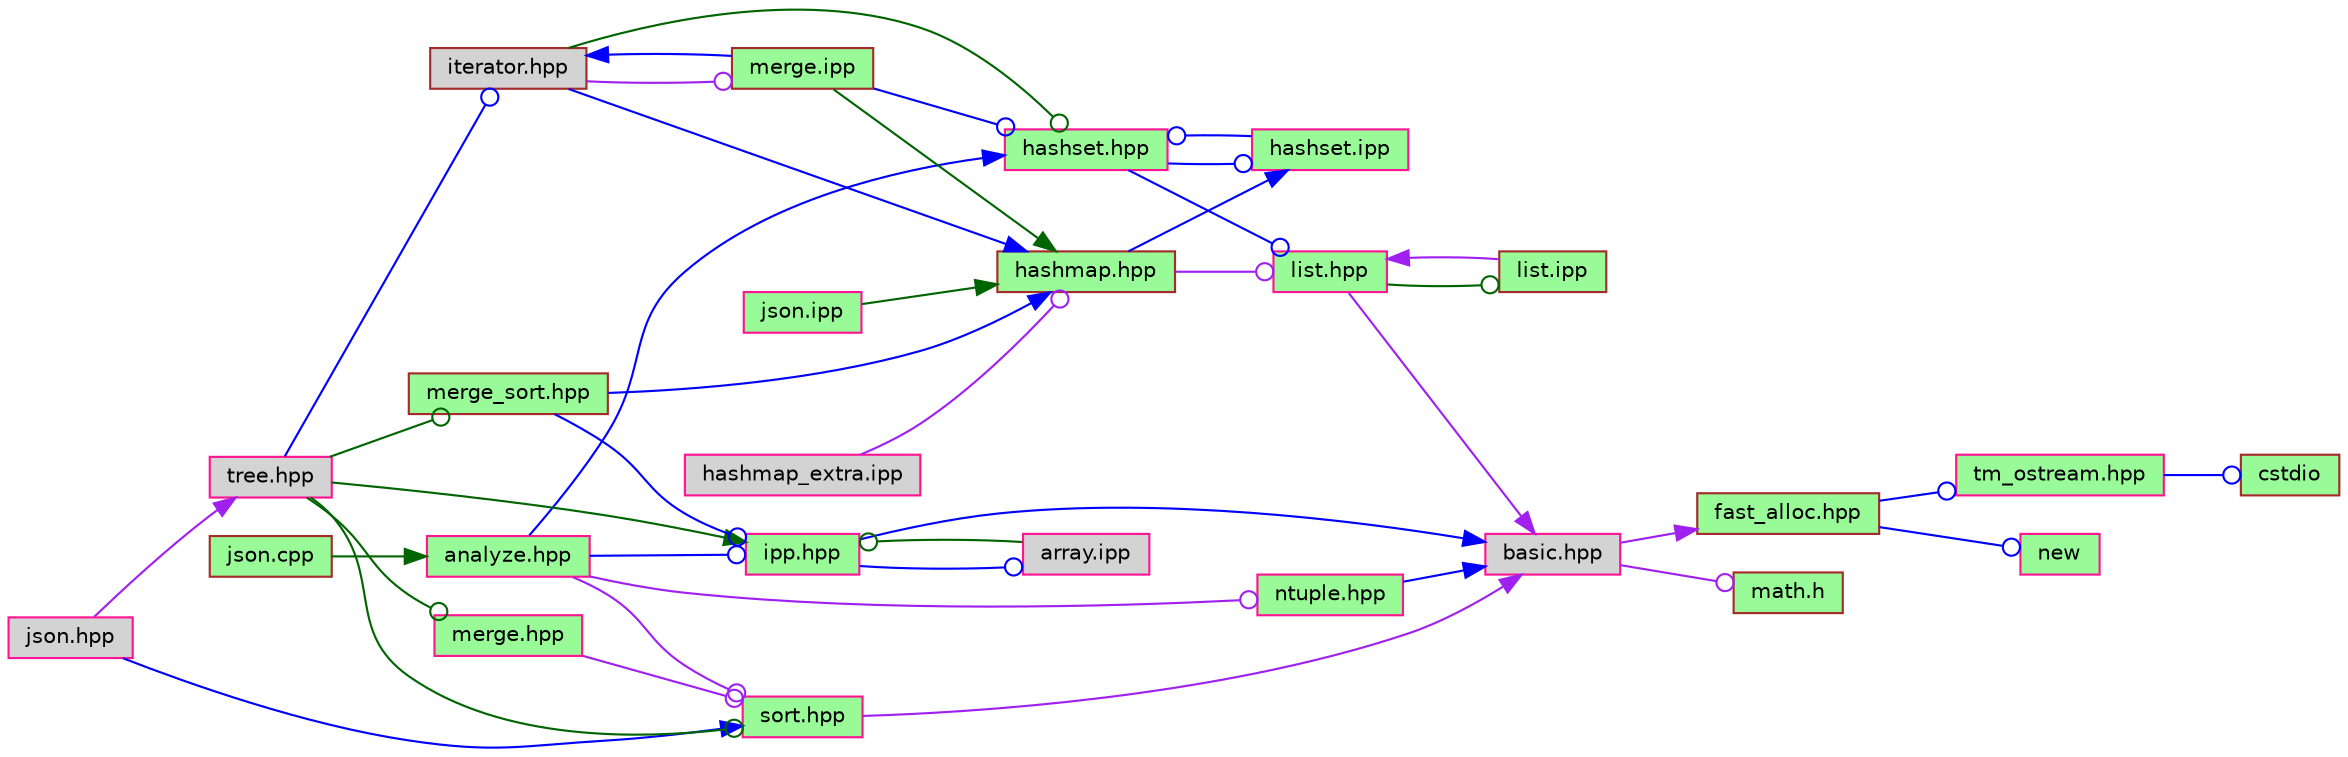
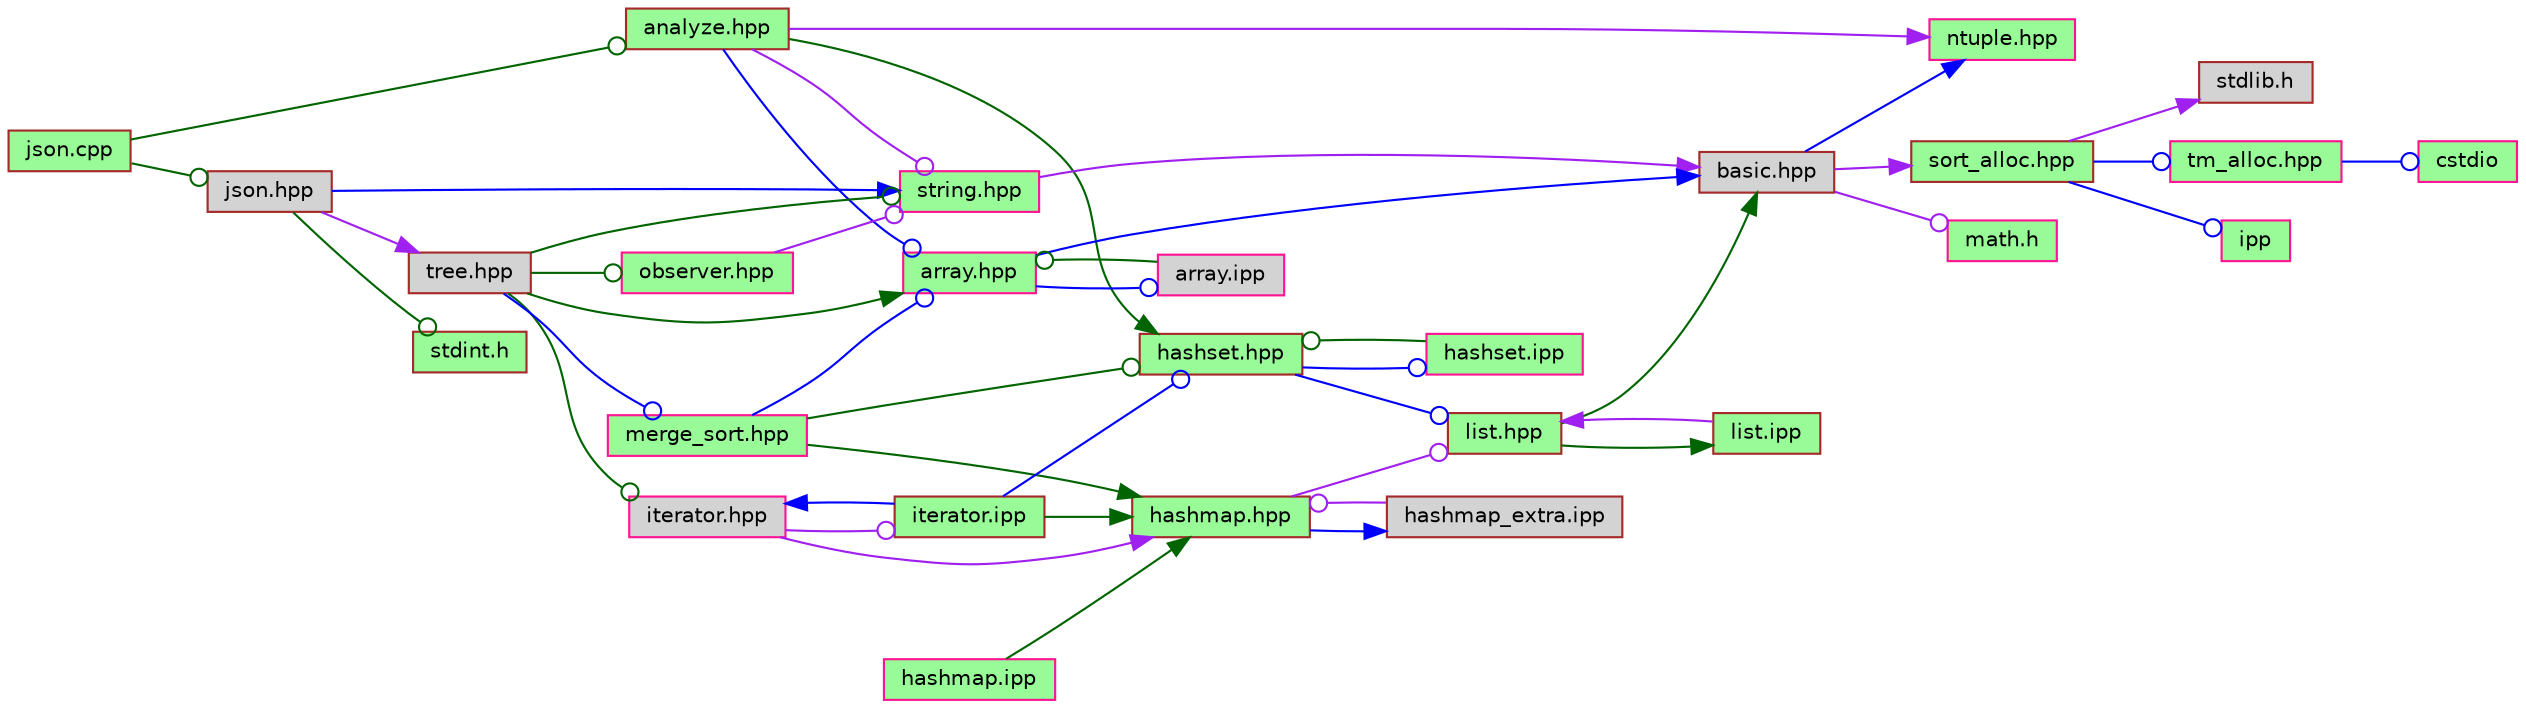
edge "iterator.hpp" -> "hashset.hpp": now "merge_sort.hpp" -> "hashset.hpp"
node "iterator.hpp": color brown -> deeppink
node "merge.ipp": label "merge.ipp" -> "iterator.ipp"
node "stdlib.h": added
edge "hashset.ipp" -> "hashset.hpp": color blue -> darkgreen
node "hashset.hpp": color deeppink -> brown
edge "iterator.hpp" -> "hashmap.hpp": color blue -> purple
edge "json.cpp" -> "json.hpp": added
edge "hashmap.hpp" -> "hashset.ipp": now "hashmap.hpp" -> "hashmap_extra.ipp"
edge "analyze.hpp" -> "hashset.hpp": color blue -> darkgreen
node "list.hpp": color deeppink -> brown
edge "tree.hpp" -> "iterator.hpp": color blue -> darkgreen
edge "list.hpp" -> "list.ipp": arrowhead odot -> normal
node "json.ipp": label "json.ipp" -> "hashmap.ipp"
node "stdint.h": added
edge "merge_sort.hpp" -> "hashmap.hpp": color blue -> darkgreen
node "merge_sort.hpp": color brown -> deeppink
edge "list.hpp" -> "basic.hpp": color purple -> darkgreen
edge "tree.hpp" -> "merge_sort.hpp": color darkgreen -> blue
node "hashmap_extra.ipp": color deeppink -> brown
node "tm_ostream.hpp": label "tm_ostream.hpp" -> "tm_alloc.hpp"
node "cstdio": color brown -> deeppink
node "tree.hpp": color deeppink -> brown
node "fast_alloc.hpp": label "fast_alloc.hpp" -> "sort_alloc.hpp"
node "ipp.hpp": label "ipp.hpp" -> "array.hpp"
node "basic.hpp": color deeppink -> brown
node "new": label "new" -> "ipp"
edge "json.cpp" -> "analyze.hpp": arrowhead normal -> odot
node "analyze.hpp": color deeppink -> brown
edge "ntuple.hpp" -> "basic.hpp": reversed
node "math.h": color brown -> deeppink
edge "analyze.hpp" -> "ntuple.hpp": arrowhead odot -> normal
node "merge.hpp": label "merge.hpp" -> "observer.hpp"
node "json.hpp": color deeppink -> brown
node "sort.hpp": label "sort.hpp" -> "string.hpp"
